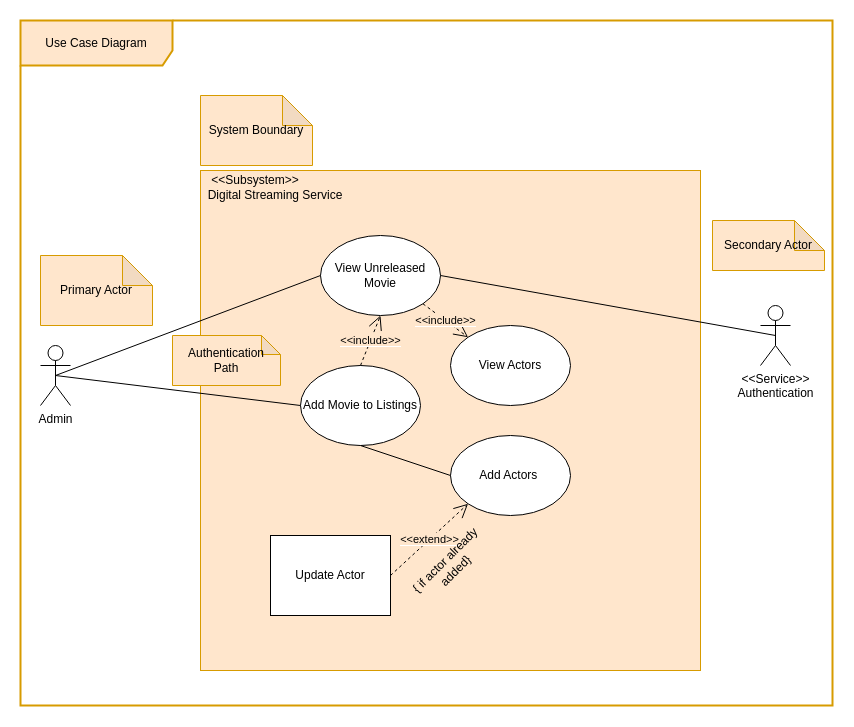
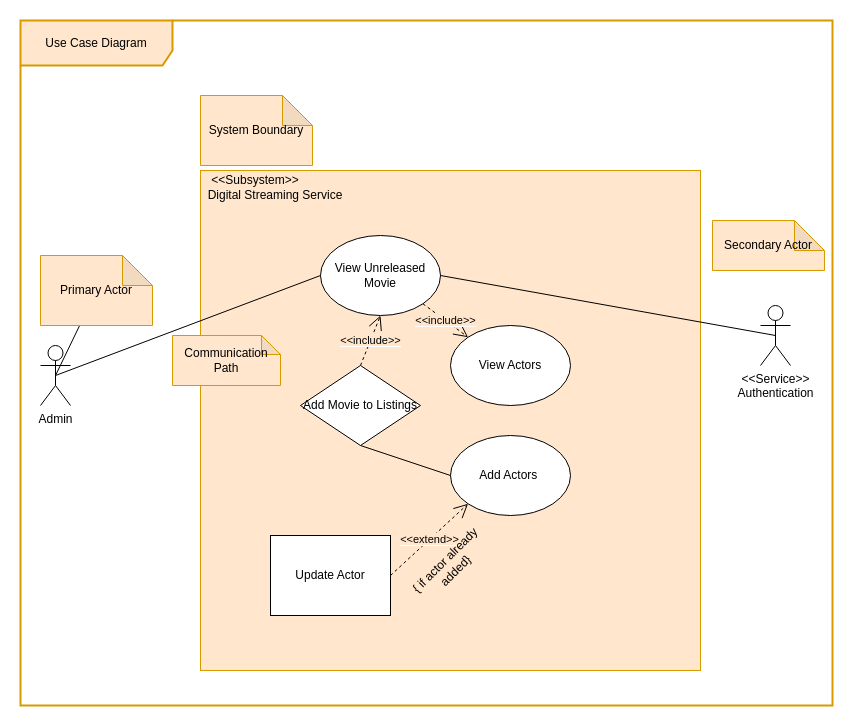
node "Authentication Path": label "Authentication Path" -> "Communication Path"
edge "Admin" -- "Add Movie to Listings": now "Admin" -- "Primary Actor"
node "Add Movie to Listings": shape ellipse -> diamond
